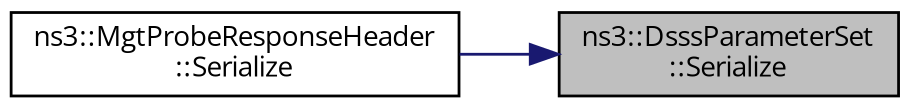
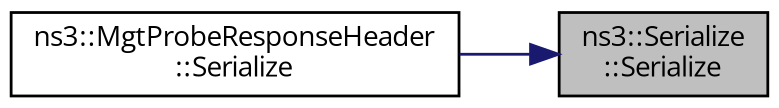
node "ns3::DsssParameterSet ::Serialize": label "ns3::DsssParameterSet ::Serialize" -> "ns3::Serialize ::Serialize"
